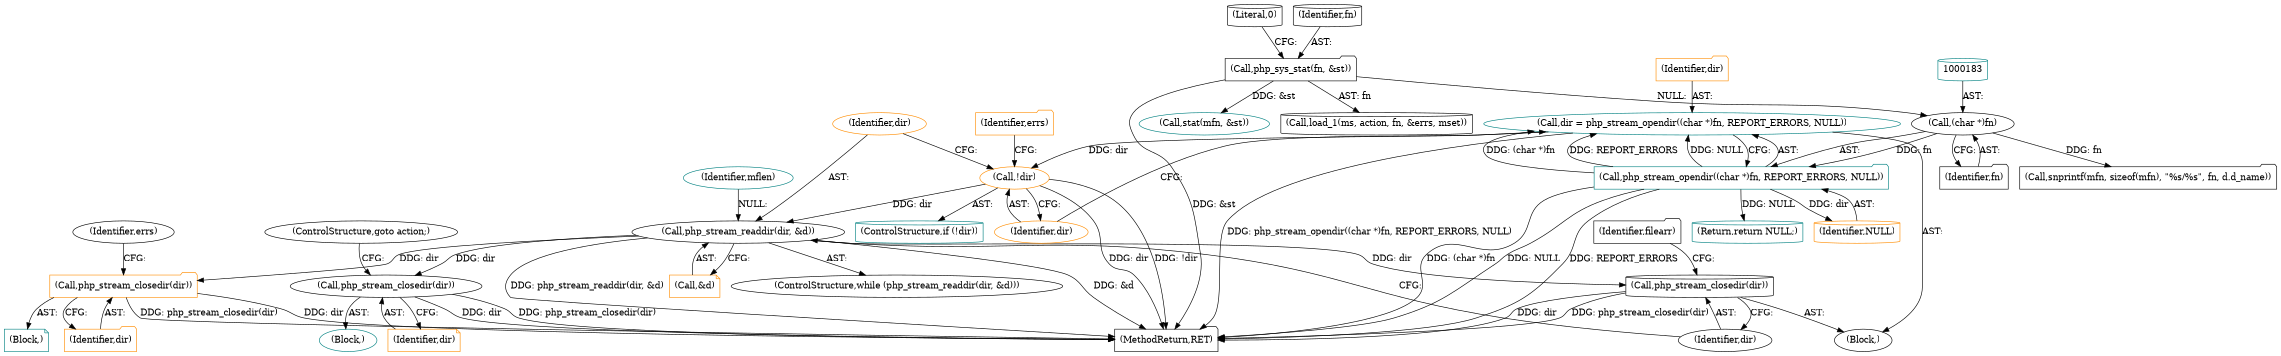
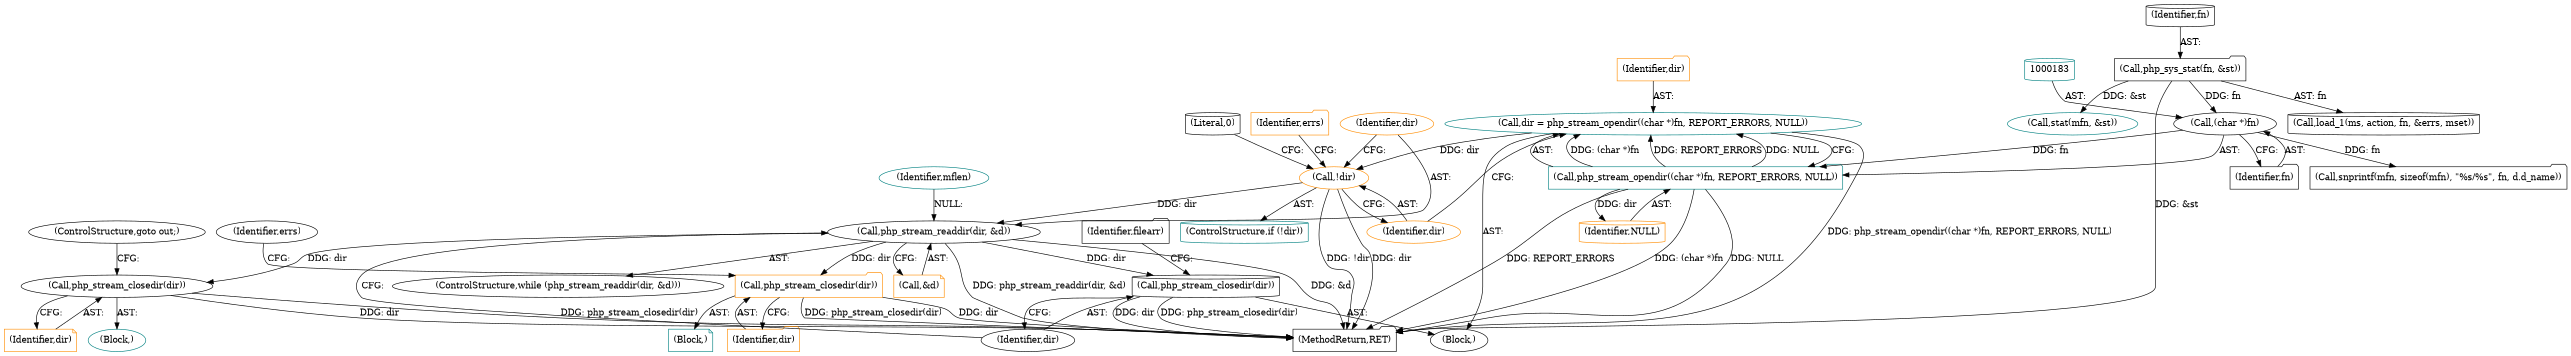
edge "(Literal,0)" -> "(Call,php_sys_stat(fn, &st))": now "(Literal,0)" -> "(Call,!dir)"
edge "(Call,php_sys_stat(fn, &st))" -> "(Call,(char *)fn)": label "NULL: " -> "DDG: fn"
node "(ControlStructure,goto action;)": label "(ControlStructure,goto action;)" -> "(ControlStructure,goto out;)"
node "(Return,return NULL;)": removed
